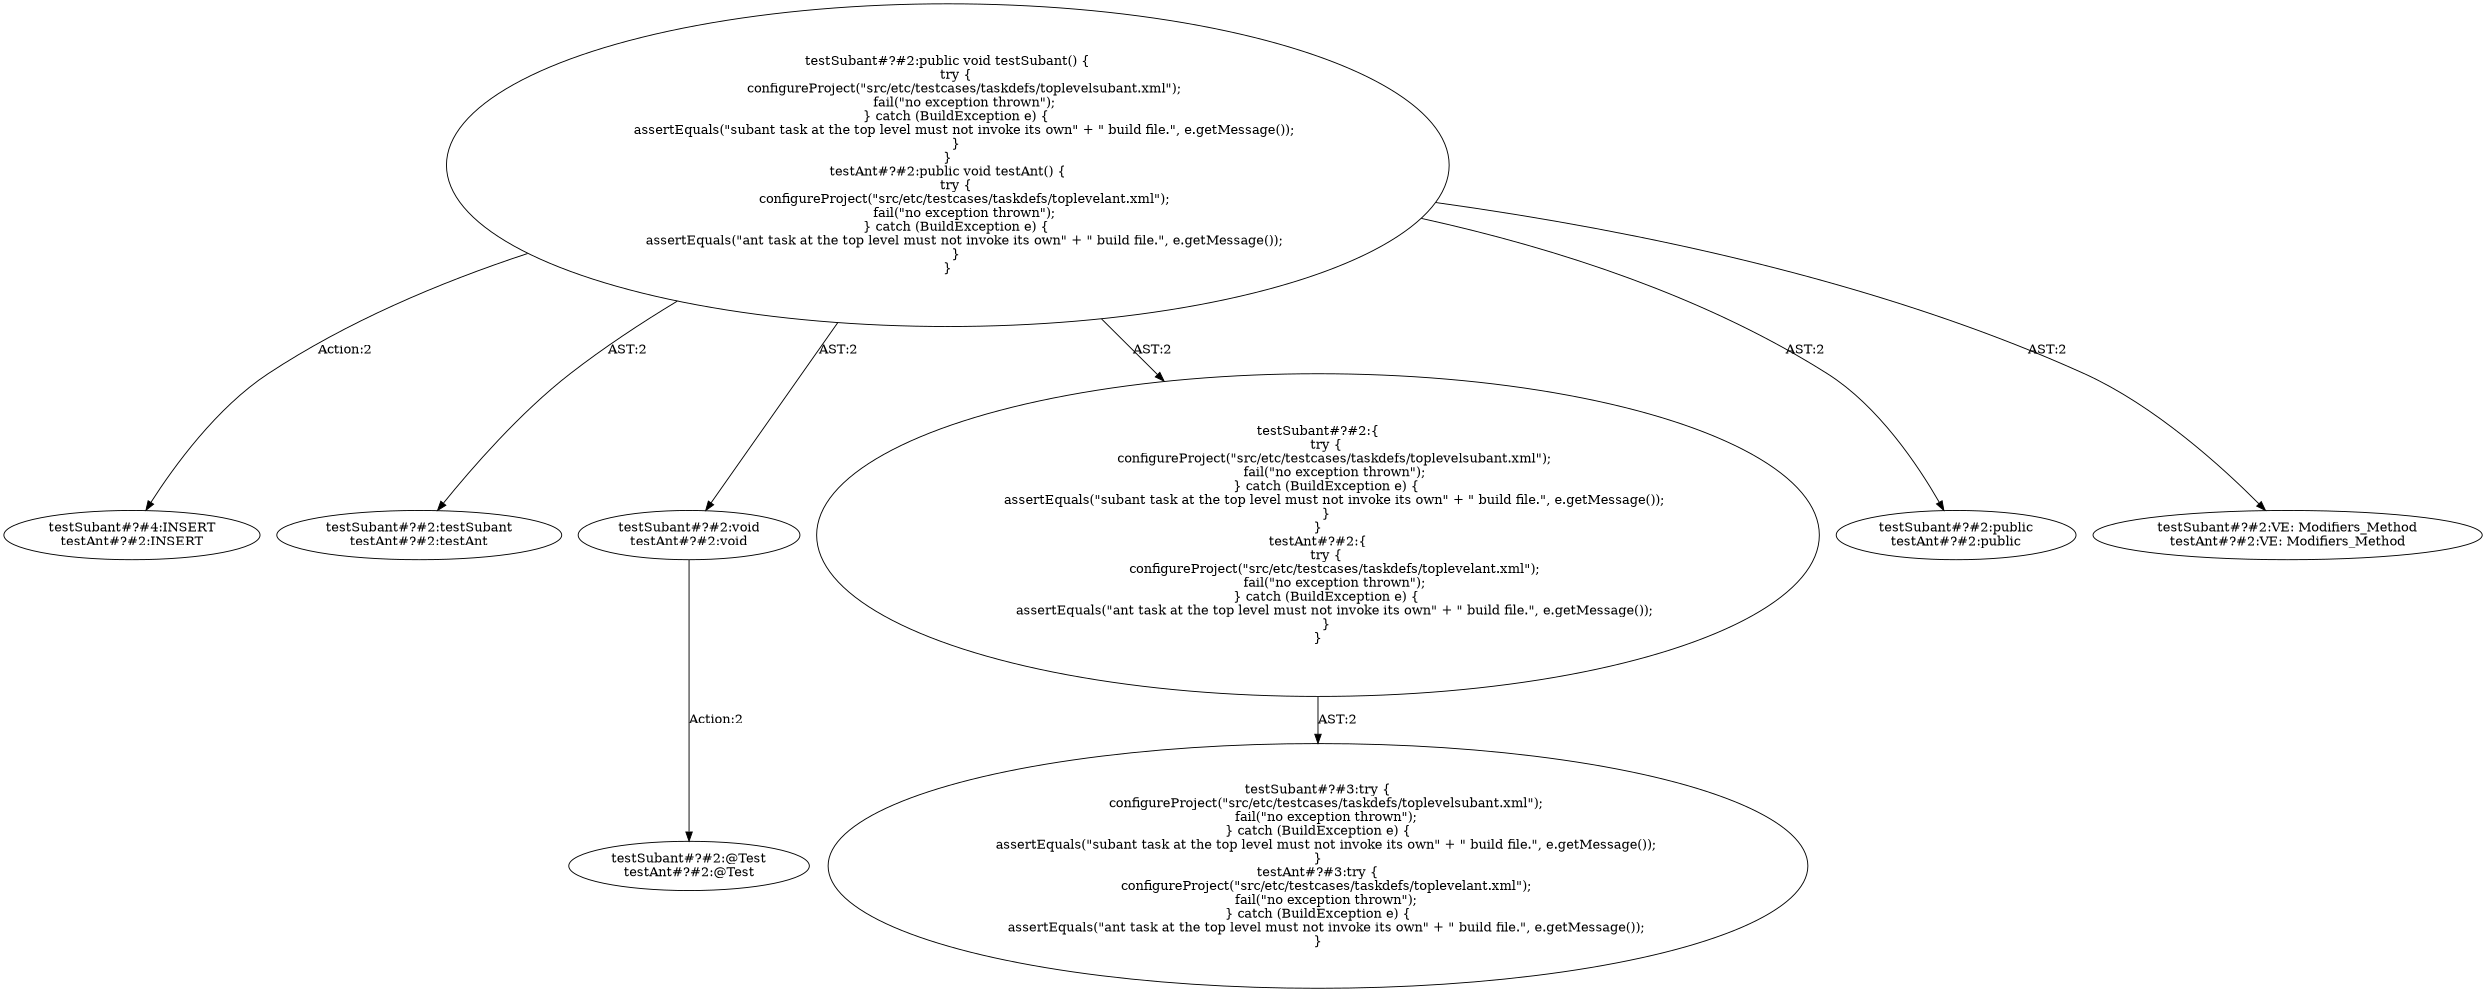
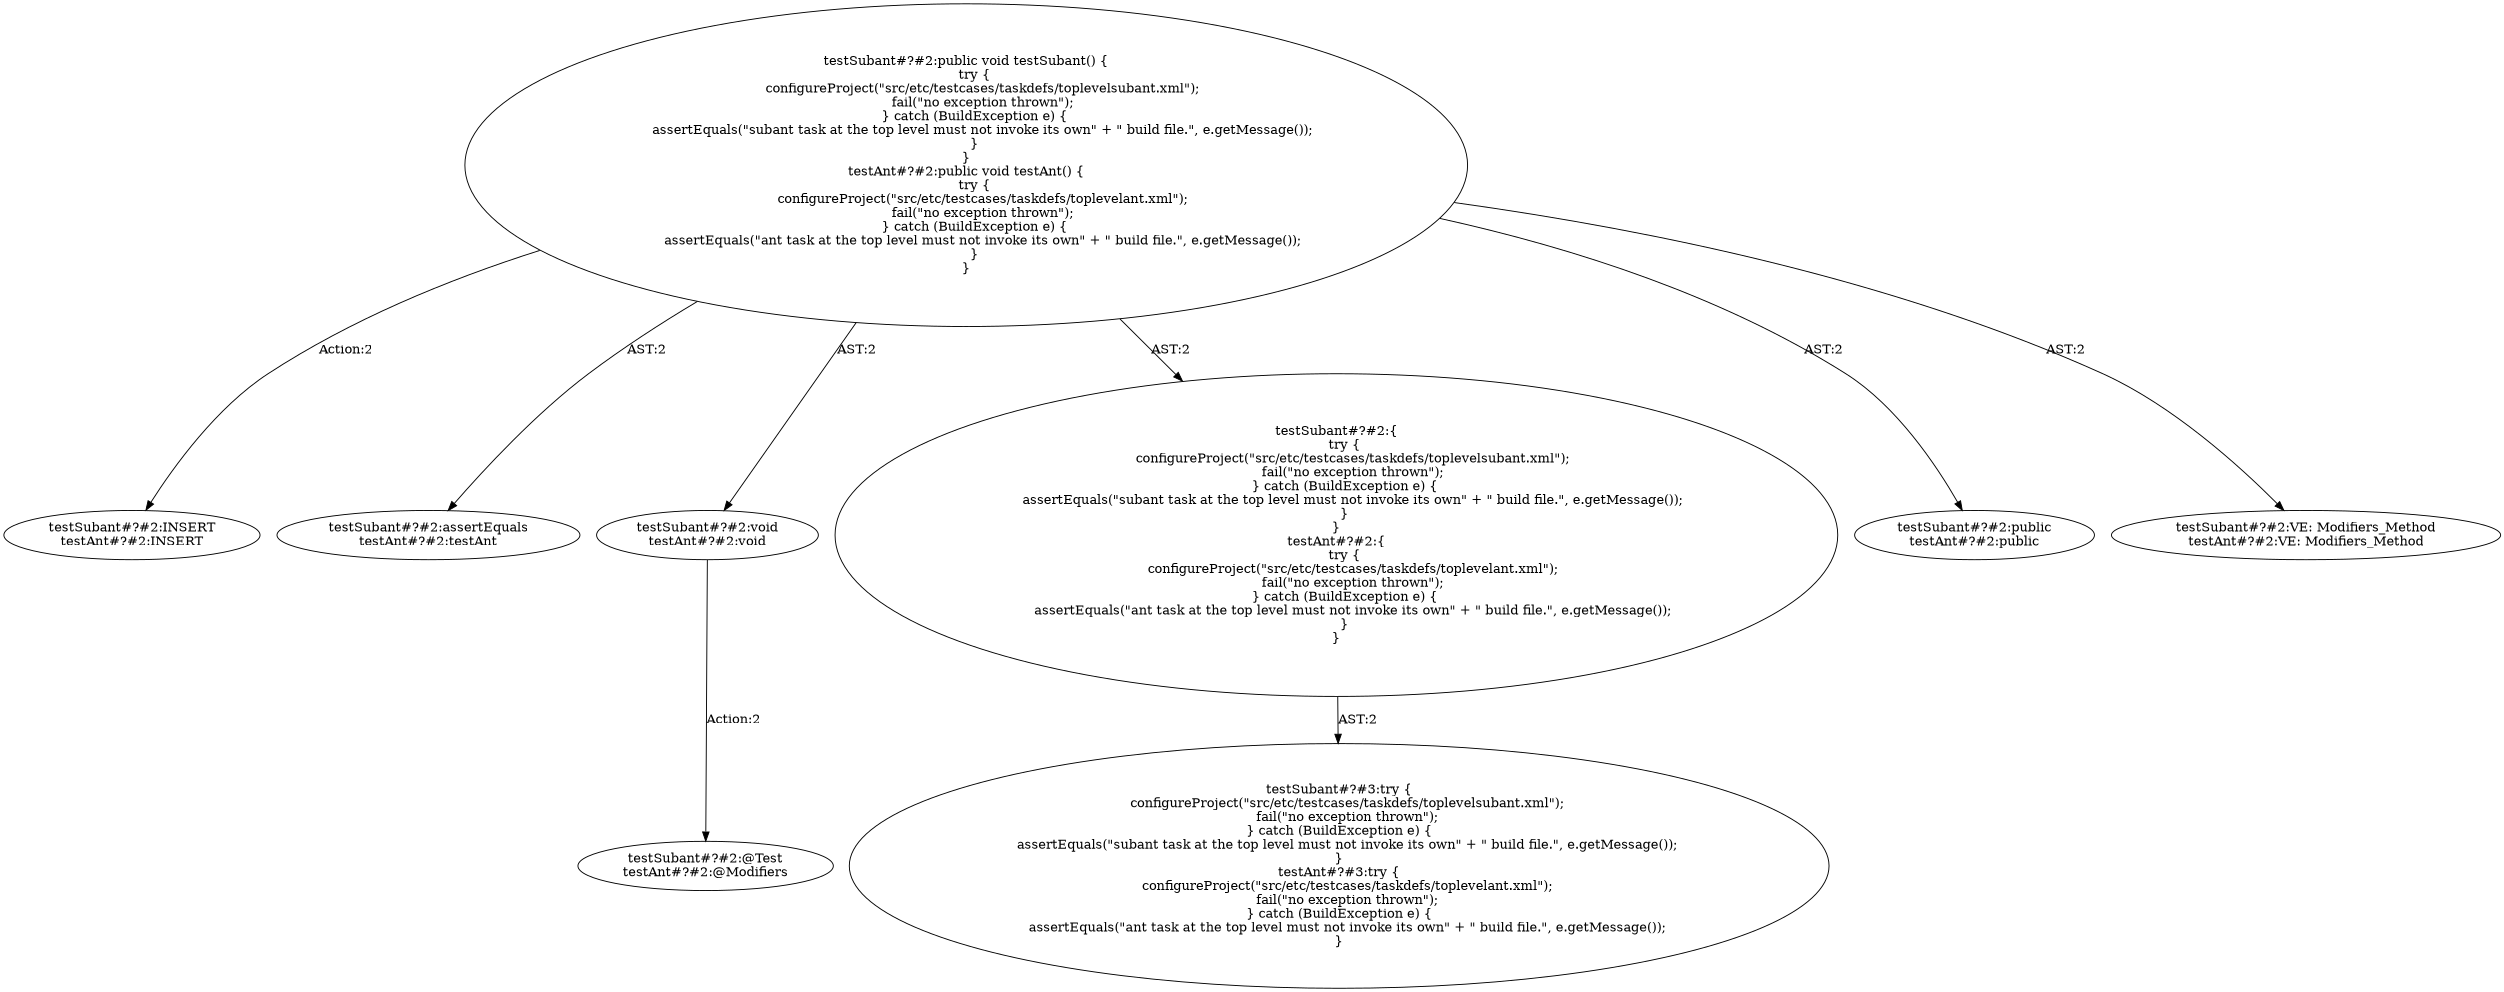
node "testSubant#?#4:INSERT testAnt#?#2:INSERT": label "testSubant#?#4:INSERT testAnt#?#2:INSERT" -> "testSubant#?#2:INSERT testAnt#?#2:INSERT"
node "testSubant#?#2:testSubant testAnt#?#2:testAnt": label "testSubant#?#2:testSubant testAnt#?#2:testAnt" -> "testSubant#?#2:assertEquals testAnt#?#2:testAnt"
node "testSubant#?#2:@Test testAnt#?#2:@Test": label "testSubant#?#2:@Test testAnt#?#2:@Test" -> "testSubant#?#2:@Test testAnt#?#2:@Modifiers"
